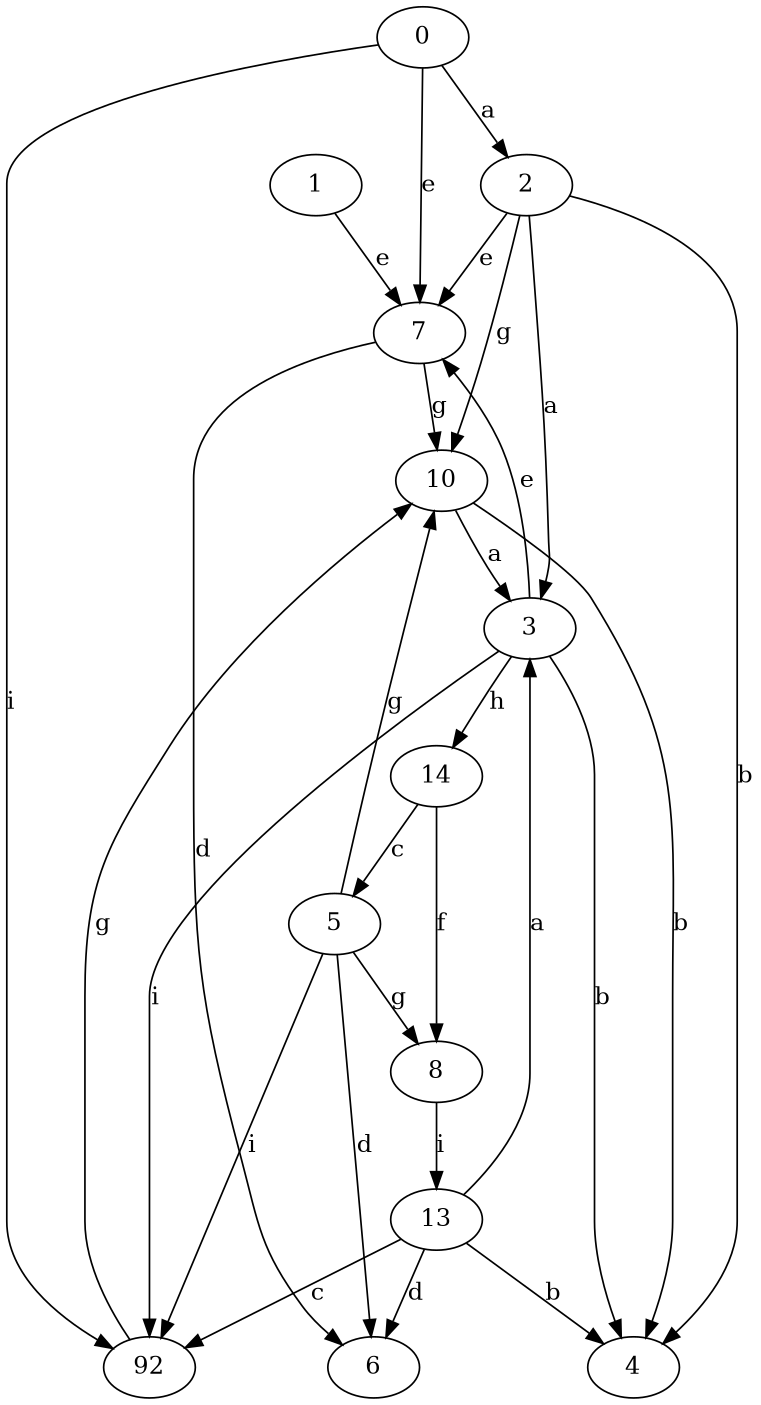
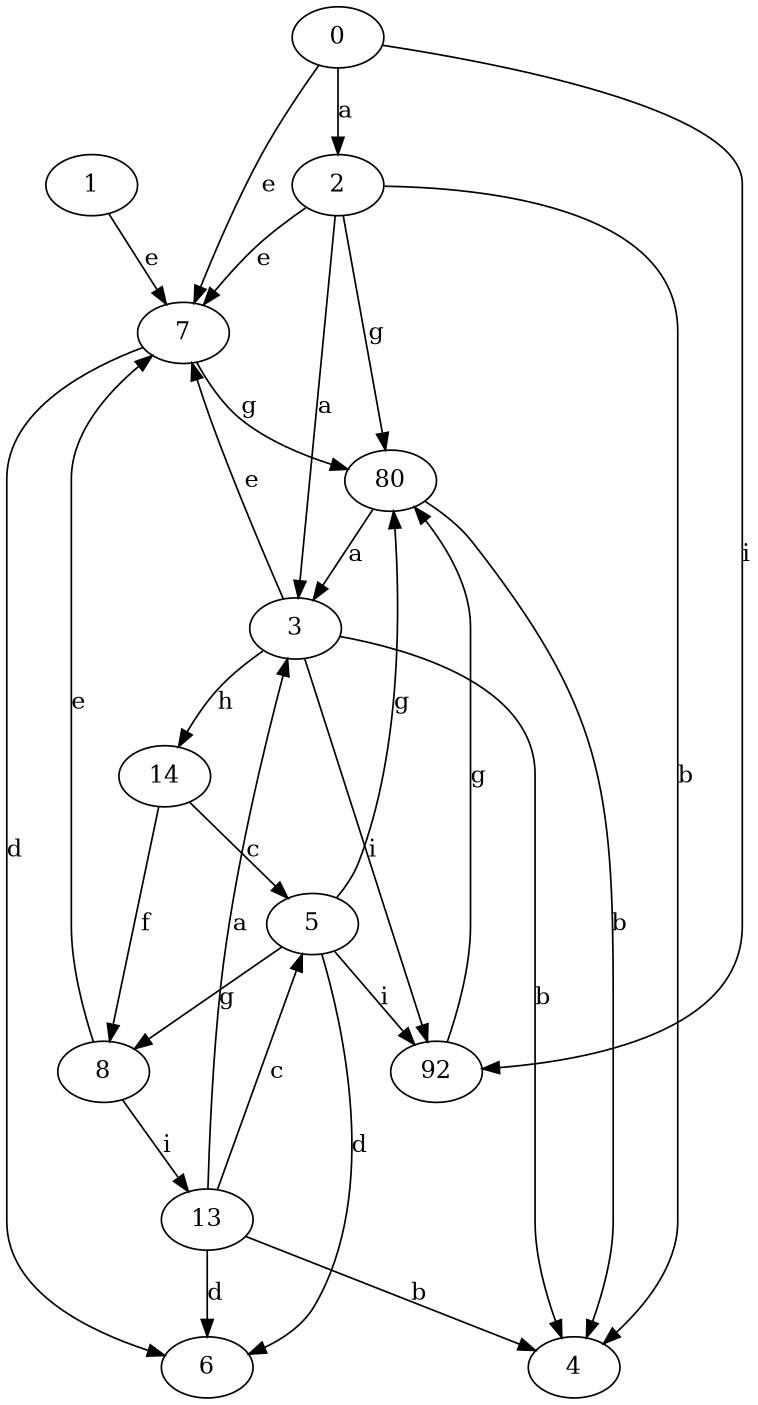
node "10": label "10" -> "80"
edge "8" -> "7": added, label "e"
edge "13" -> "92": now "13" -> "5"
